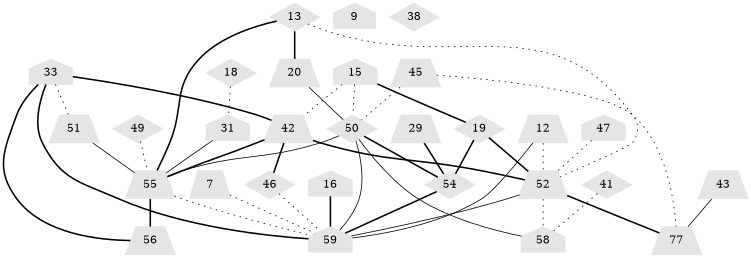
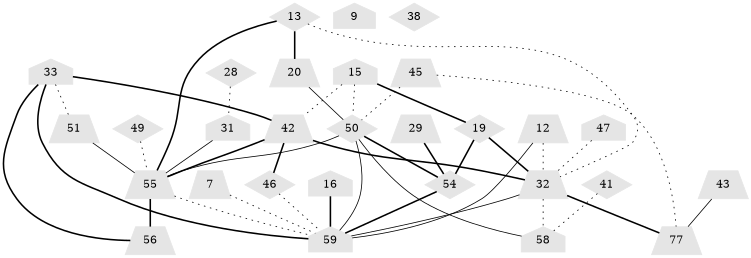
node "18": label "18" -> "28"
node "52": label "52" -> "32"
